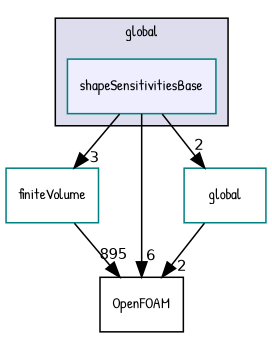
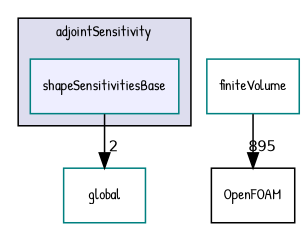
cluster "global": label "global" -> "adjointSensitivity"
edge "shapeSensitivitiesBase" -> "finiteVolume": removed
edge "shapeSensitivitiesBase" -> "OpenFOAM": removed
edge "global" -> "OpenFOAM": removed
